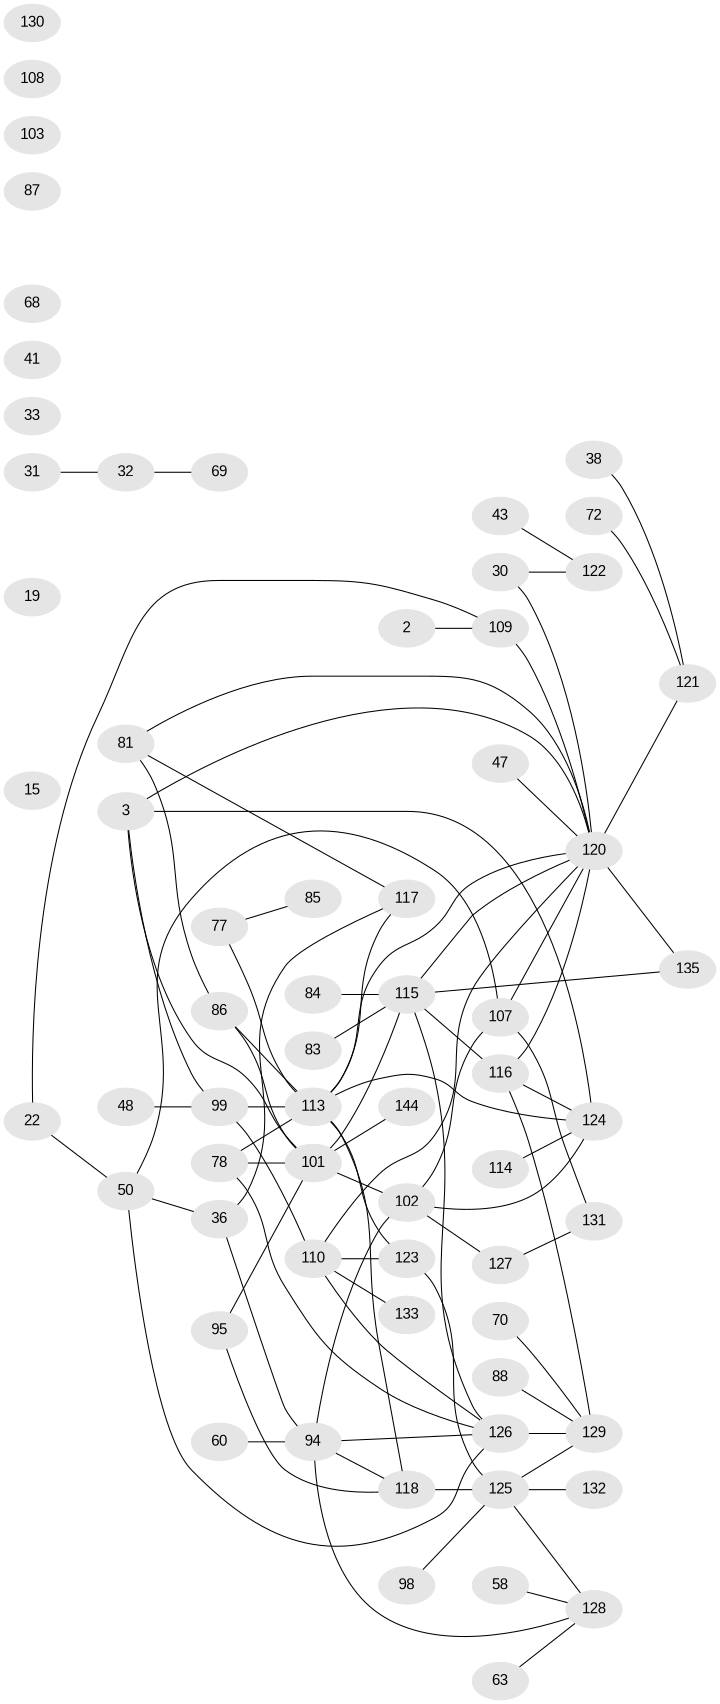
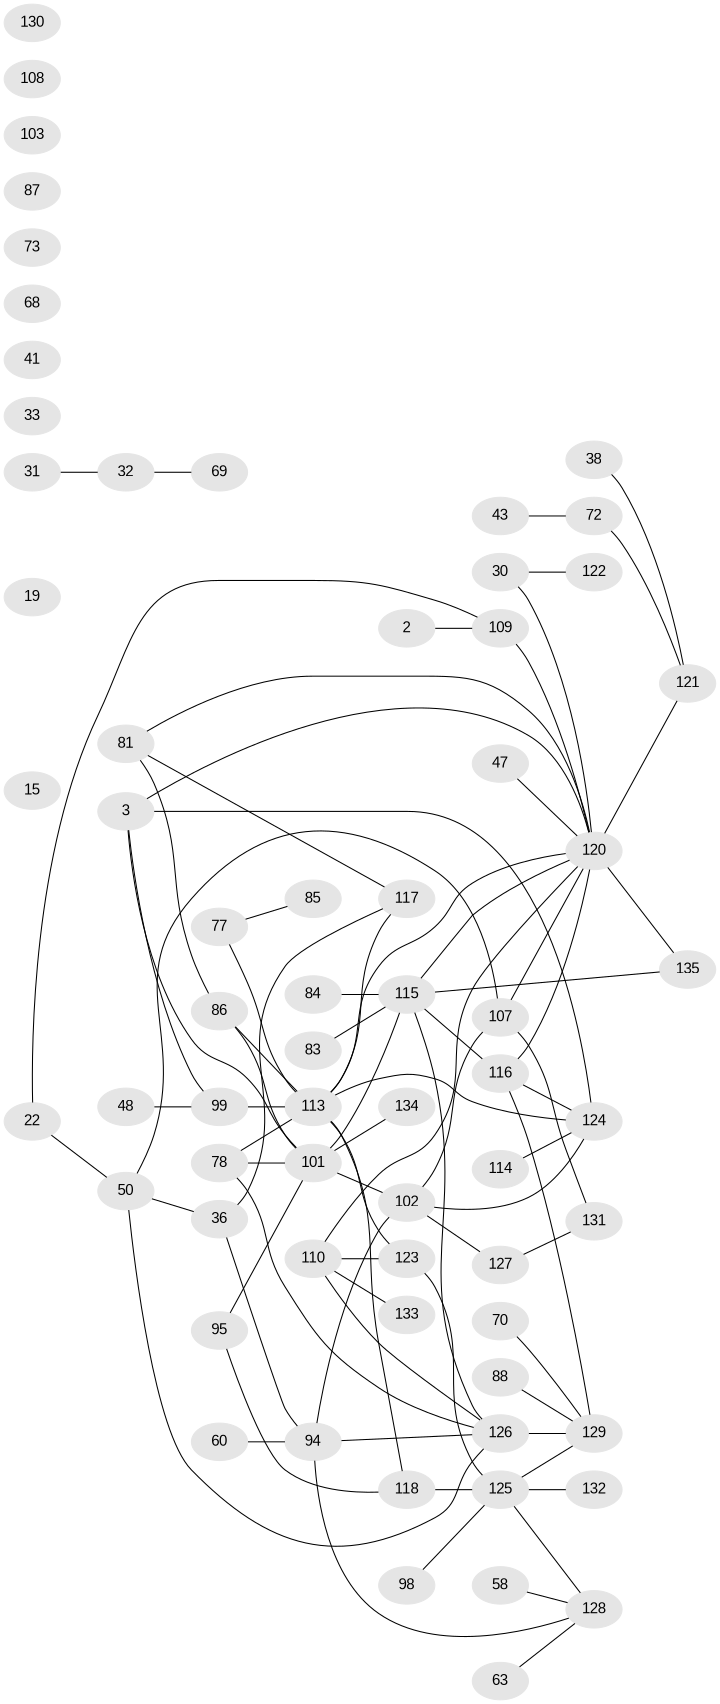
node "73": added
edge "43" -- "122": now "43" -- "72"
node "144": label "144" -> "134"
edge "99" -- "110": removed
edge "94" -- "118": removed
